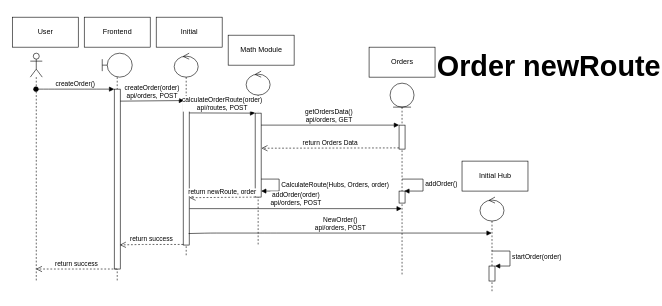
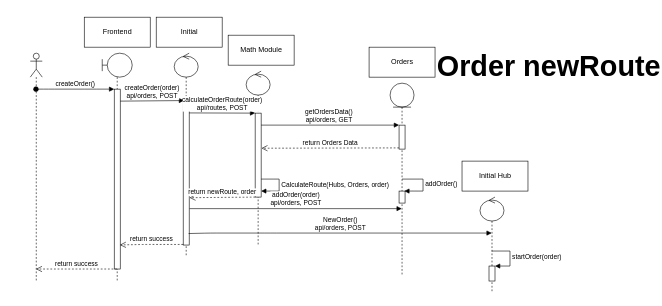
node "User": removed
